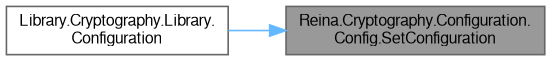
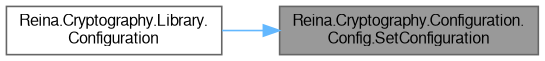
node "Library.Cryptography.Library. Configuration": label "Library.Cryptography.Library. Configuration" -> "Reina.Cryptography.Library. Configuration"
